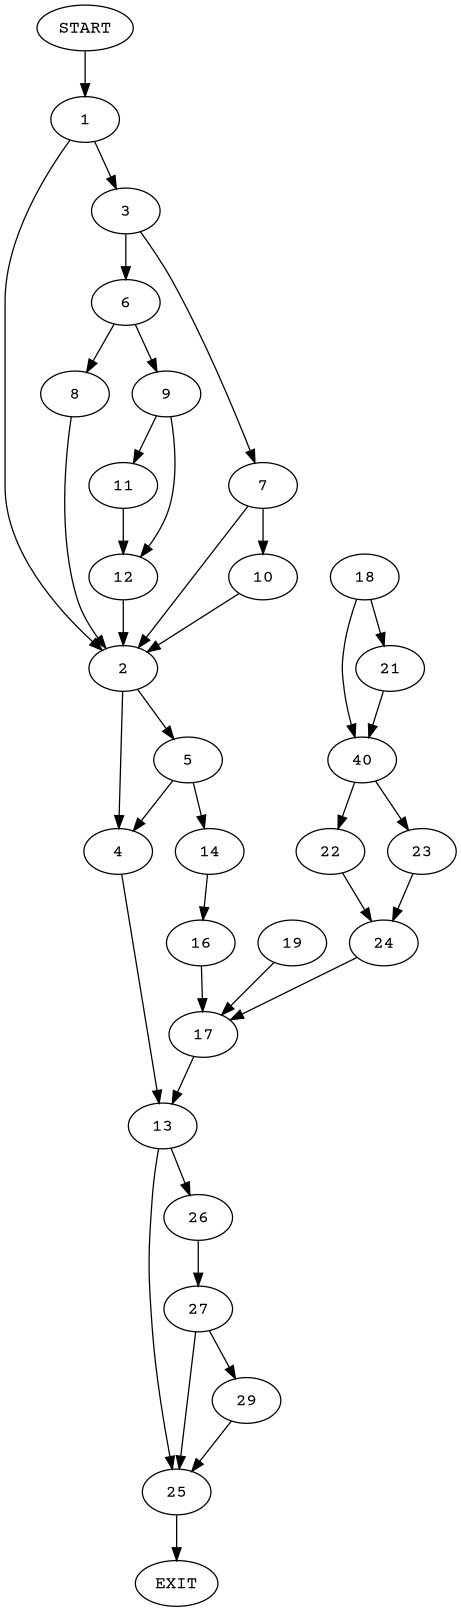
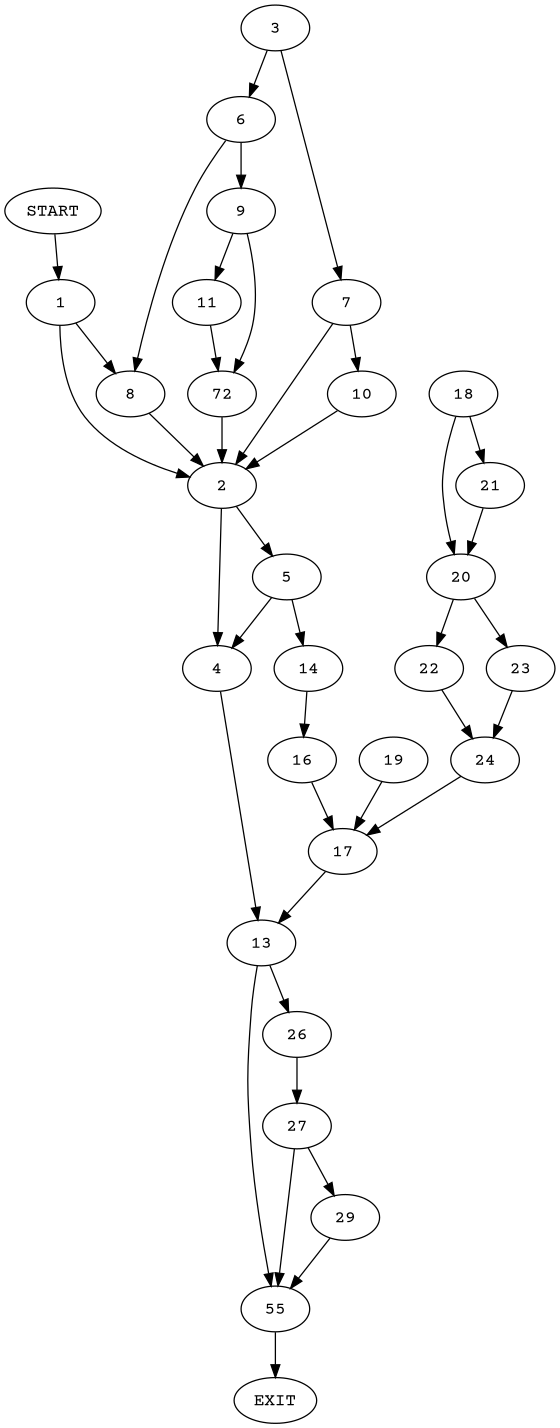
edge "1" -> "3": now "1" -> "8"
node "12": label "12" -> "72"
node "40": label "40" -> "20"
node "25": label "25" -> "55"
